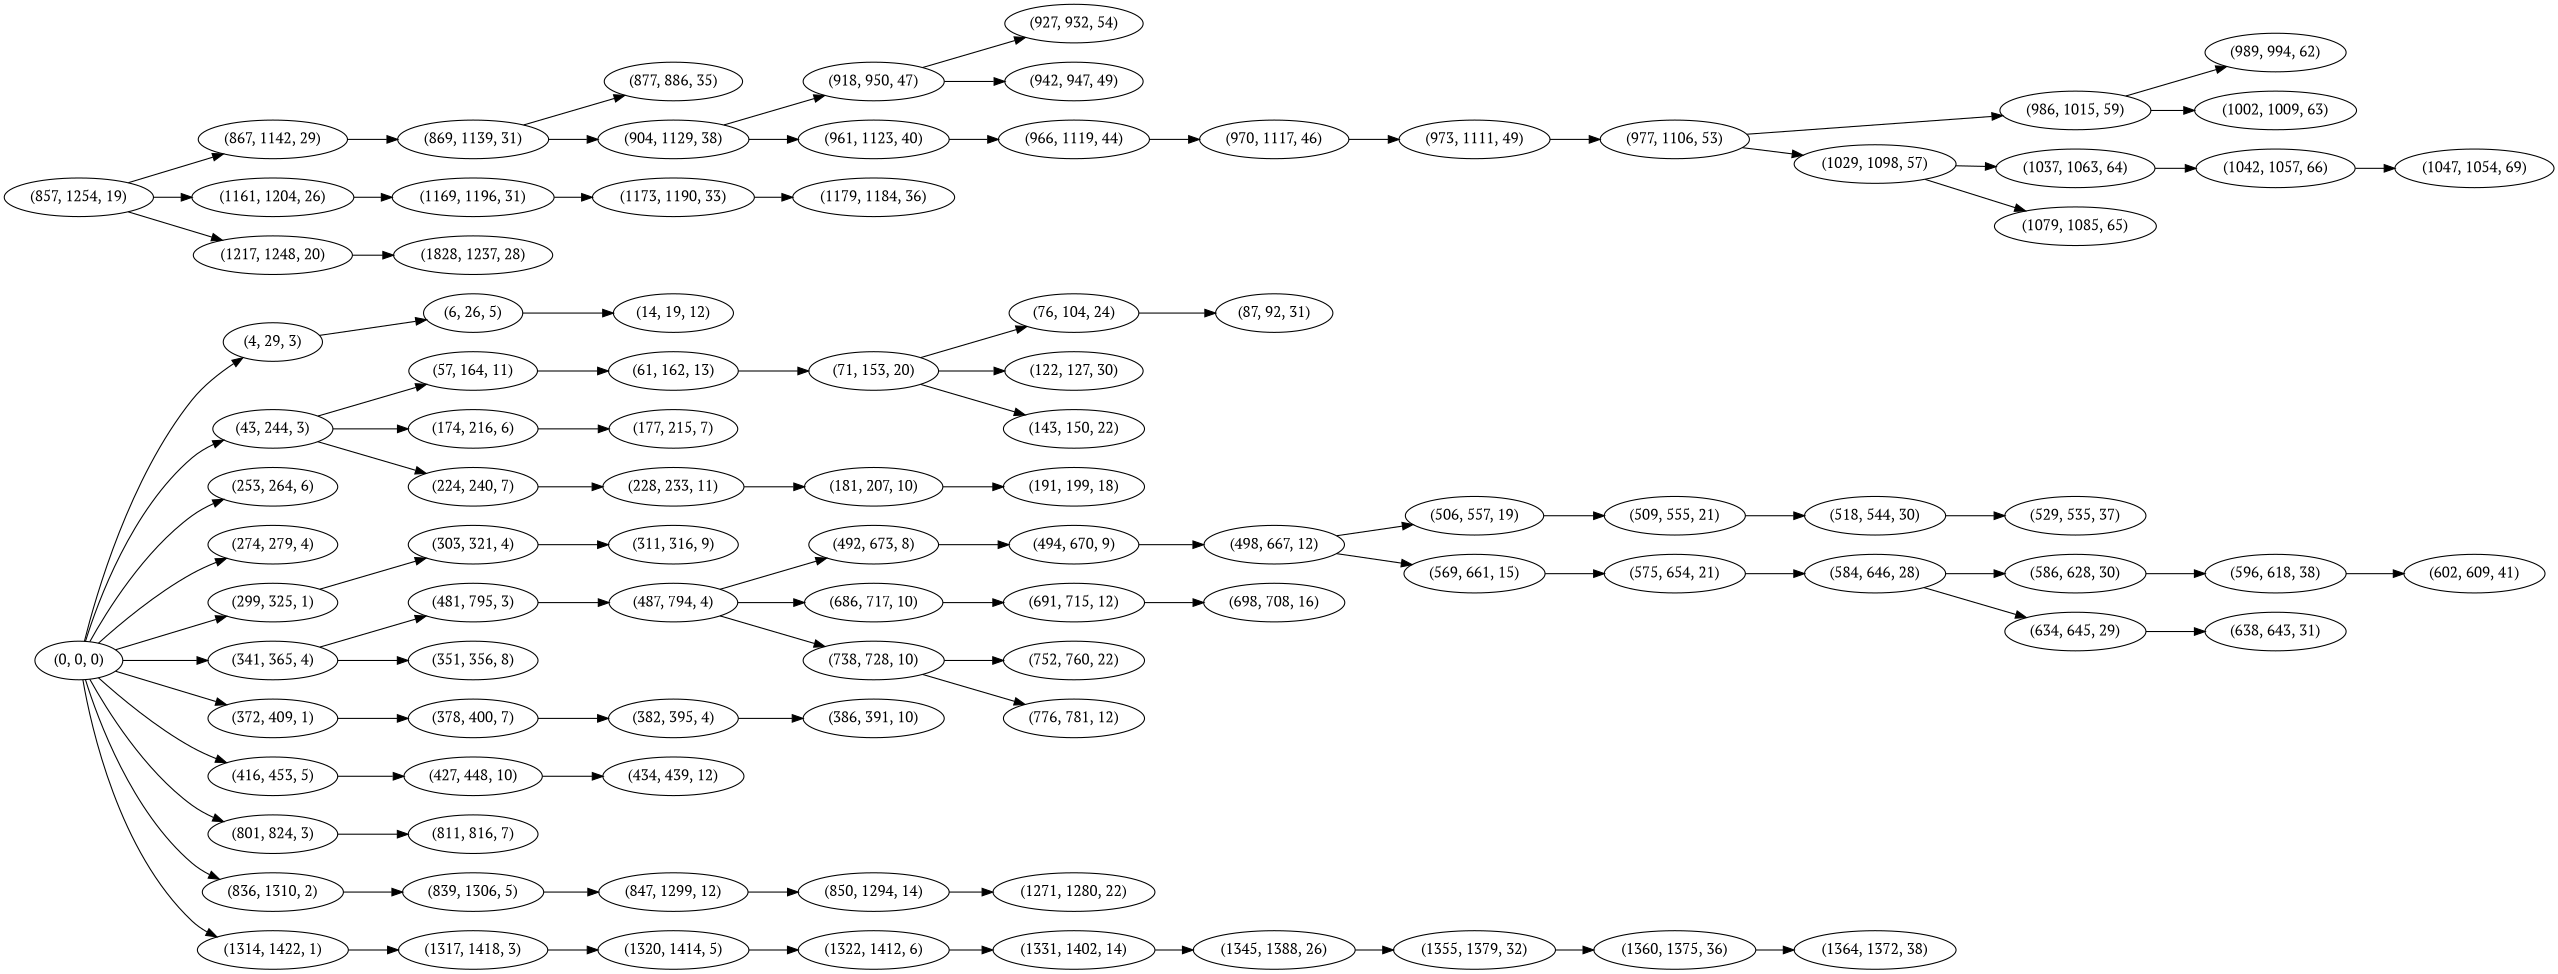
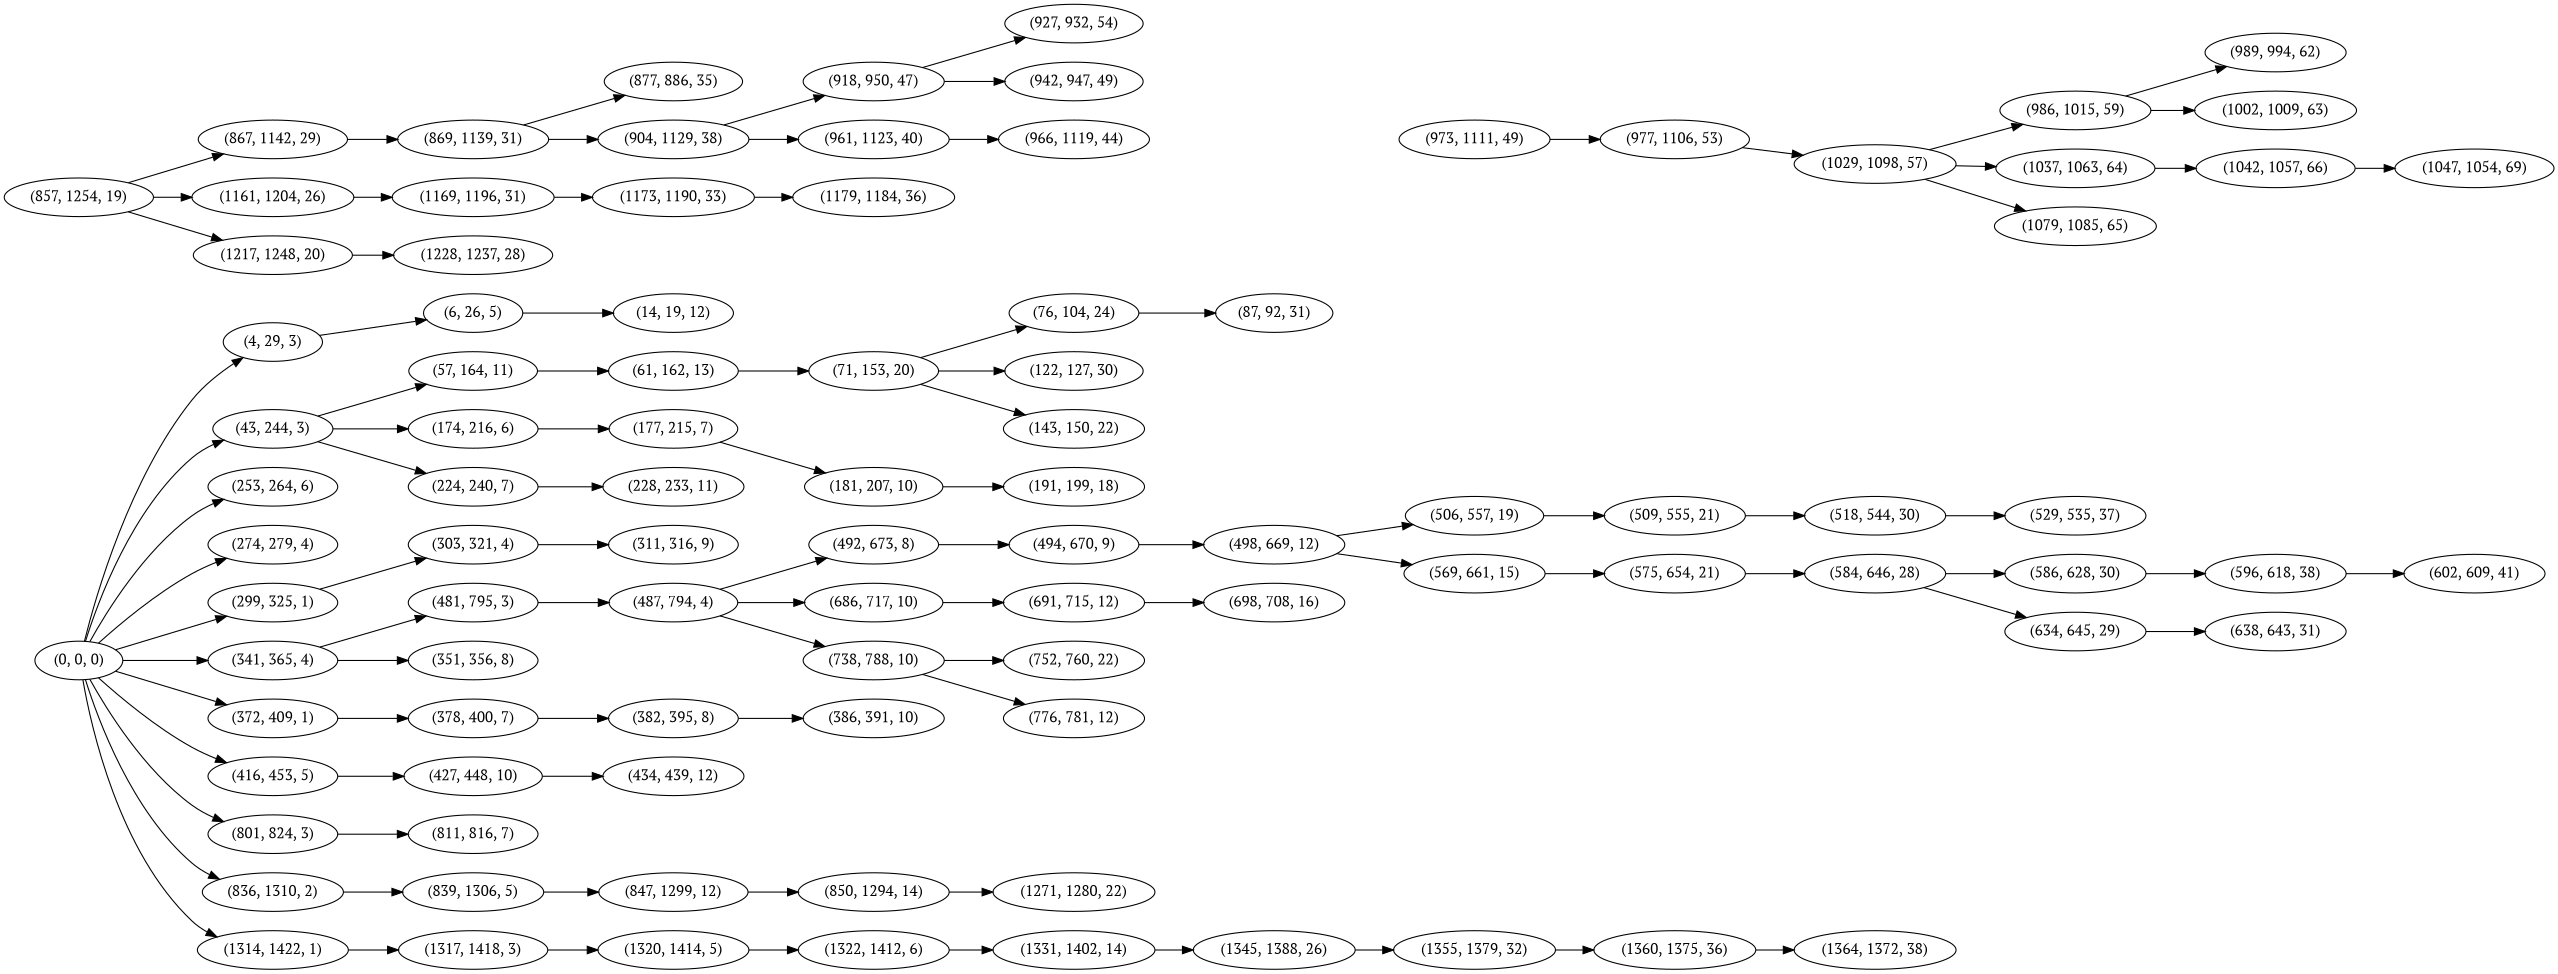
edge "(977, 1106, 53)" -> "(986, 1015, 59)": now "(1029, 1098, 57)" -> "(986, 1015, 59)"
node "(970, 1117, 46)": removed
node "(1828, 1237, 28)": label "(1828, 1237, 28)" -> "(1228, 1237, 28)"
edge "(228, 233, 11)" -> "(181, 207, 10)": now "(177, 215, 7)" -> "(181, 207, 10)"
node "(498, 667, 12)": label "(498, 667, 12)" -> "(498, 669, 12)"
node "(738, 728, 10)": label "(738, 728, 10)" -> "(738, 788, 10)"
node "(382, 395, 4)": label "(382, 395, 4)" -> "(382, 395, 8)"
